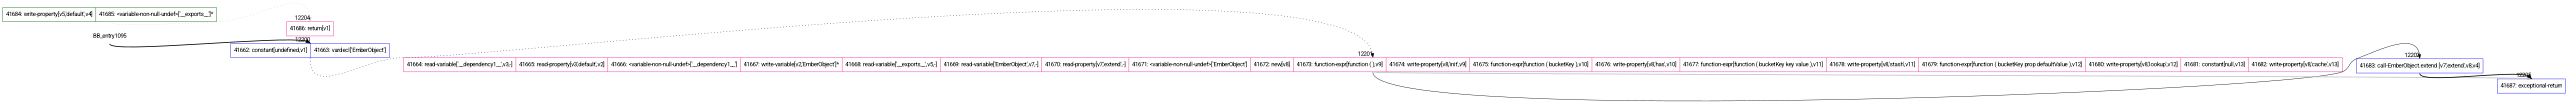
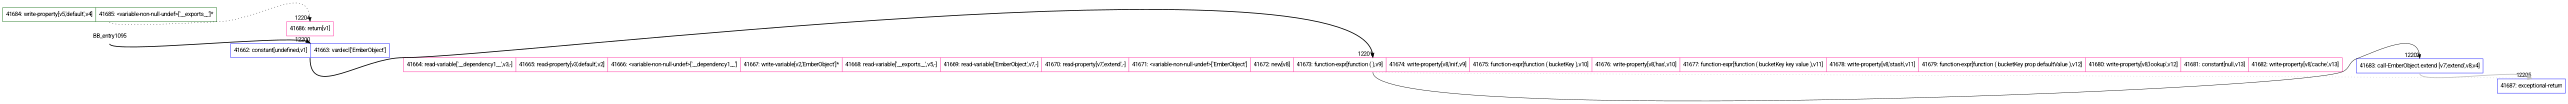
edge "41684: write-property[v5,'default',v4]" -> "41686: return[v1]": color gray -> black
edge "41662: constant[undefined,v1]" -> "41664: read-variable['__dependency1__',v3,-]": style dotted -> bold
edge "41664: read-variable['__dependency1__',v3,-]" -> "41687: exceptional-return": style bold -> dotted
edge "41683: call-EmberObject.extend [v7,'extend',v8,v4]" -> "41687: exceptional-return": color black -> gray
